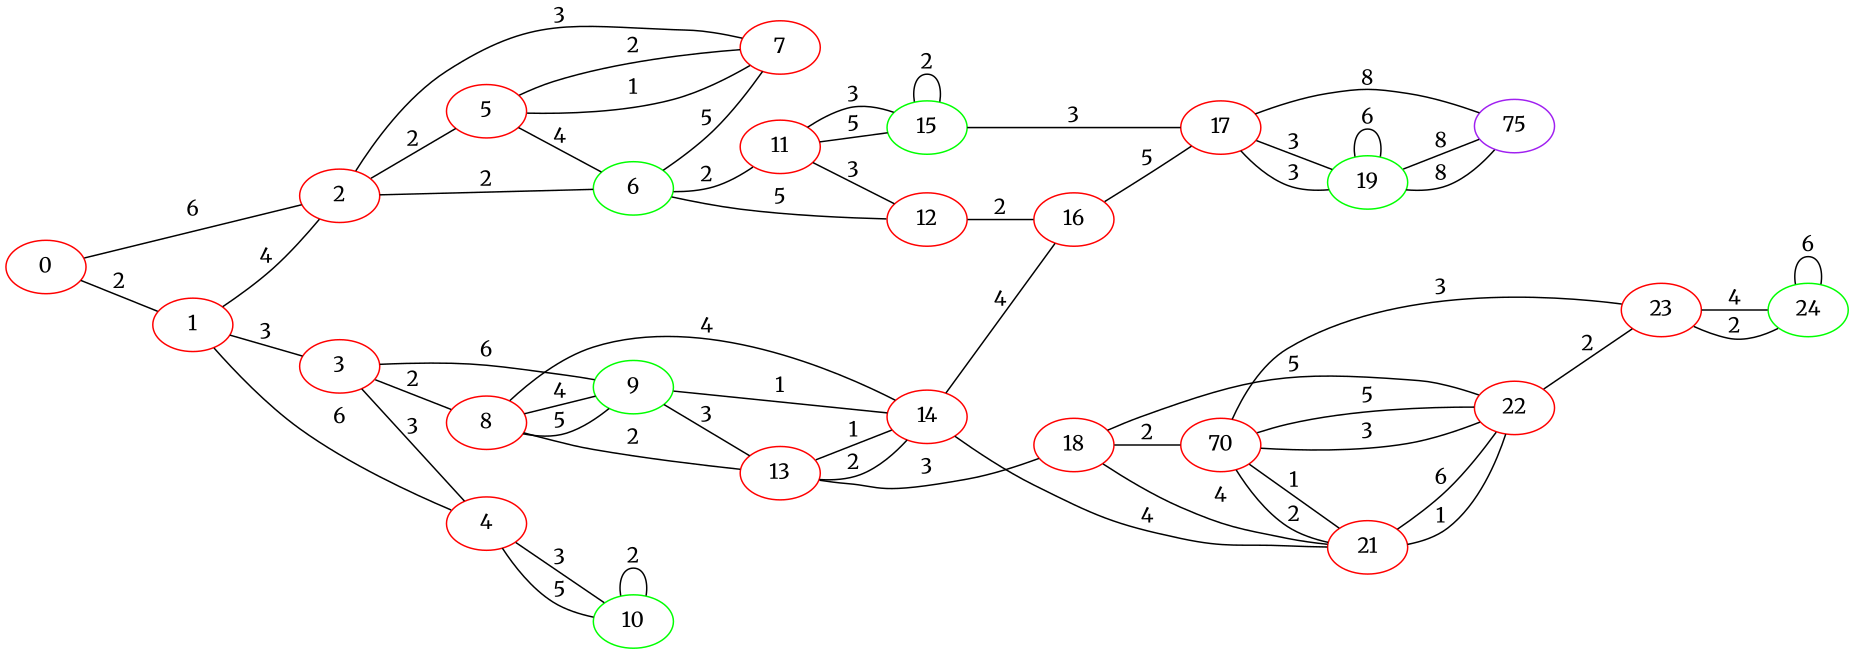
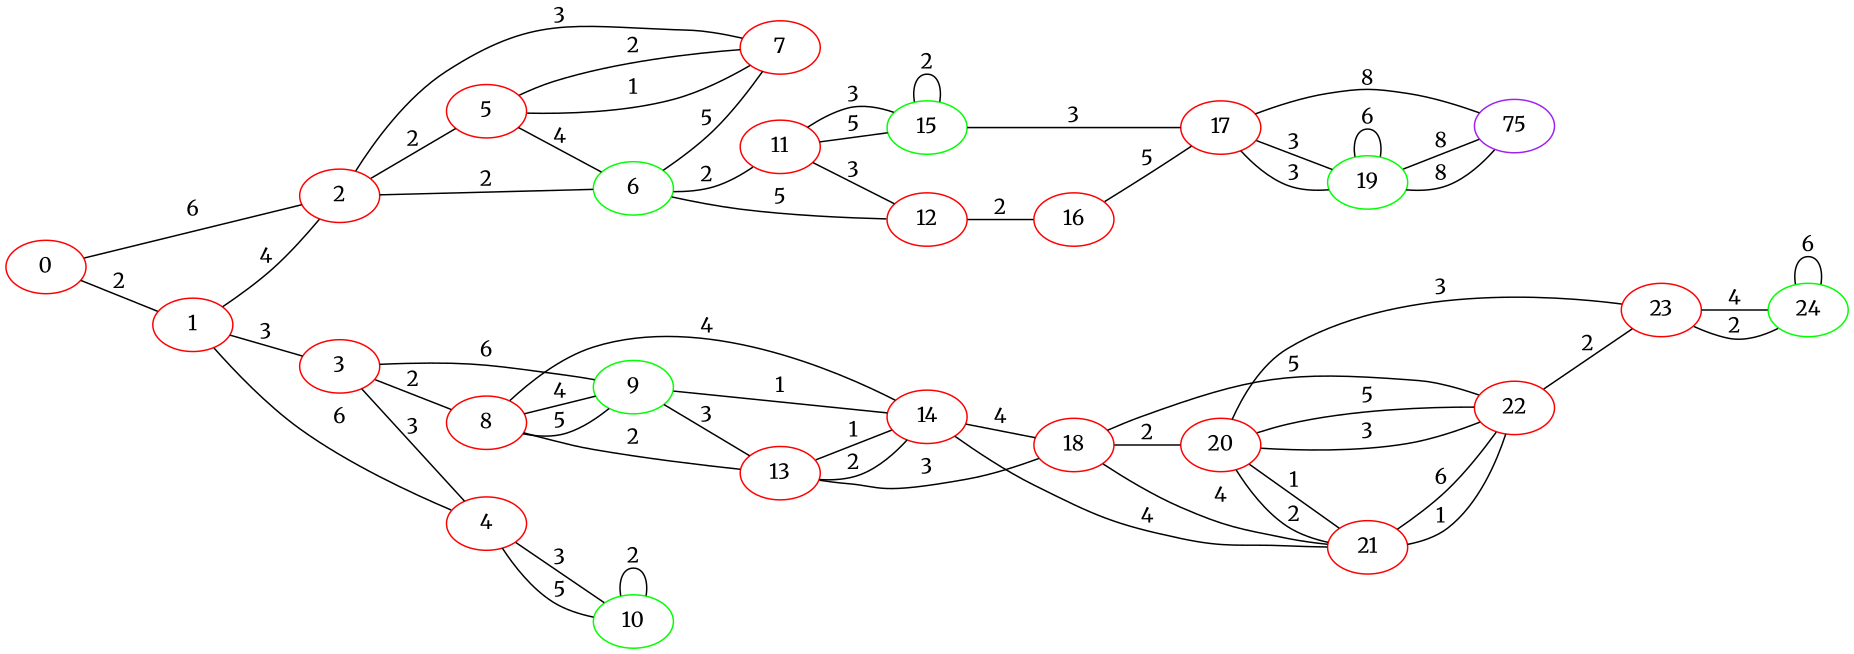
edge "16" -- "14": now "18" -- "14"
node "70": label "70" -> "20"
